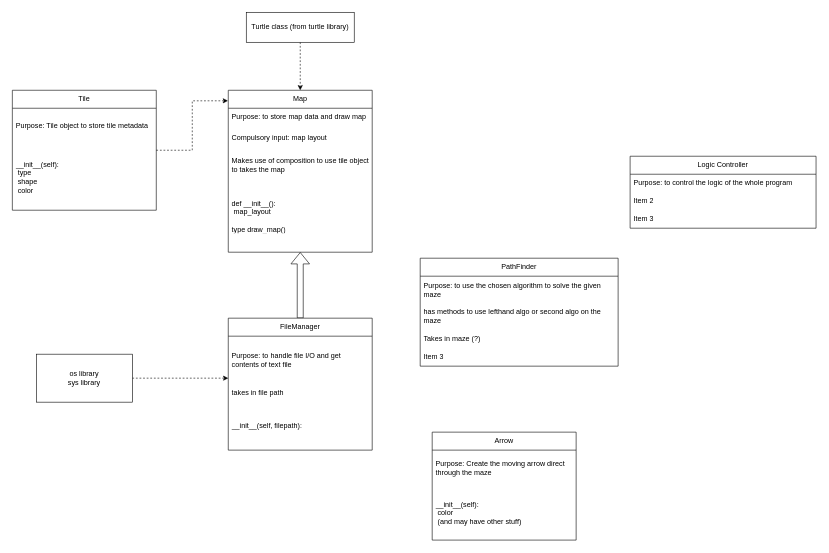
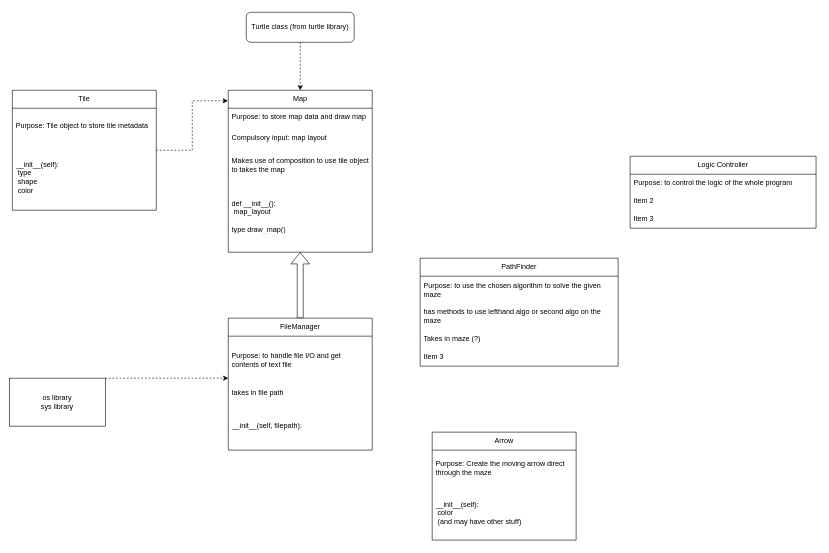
node "Turtle class (from turtle library)": shape rectangle -> rounded rectangle
node "os library sys library": moved (84, 378) -> (57, 402)
